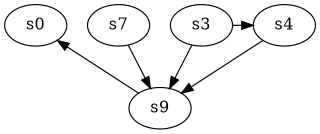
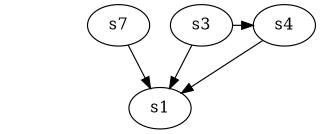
node "s0": removed
node "s9": label "s9" -> "s1"
